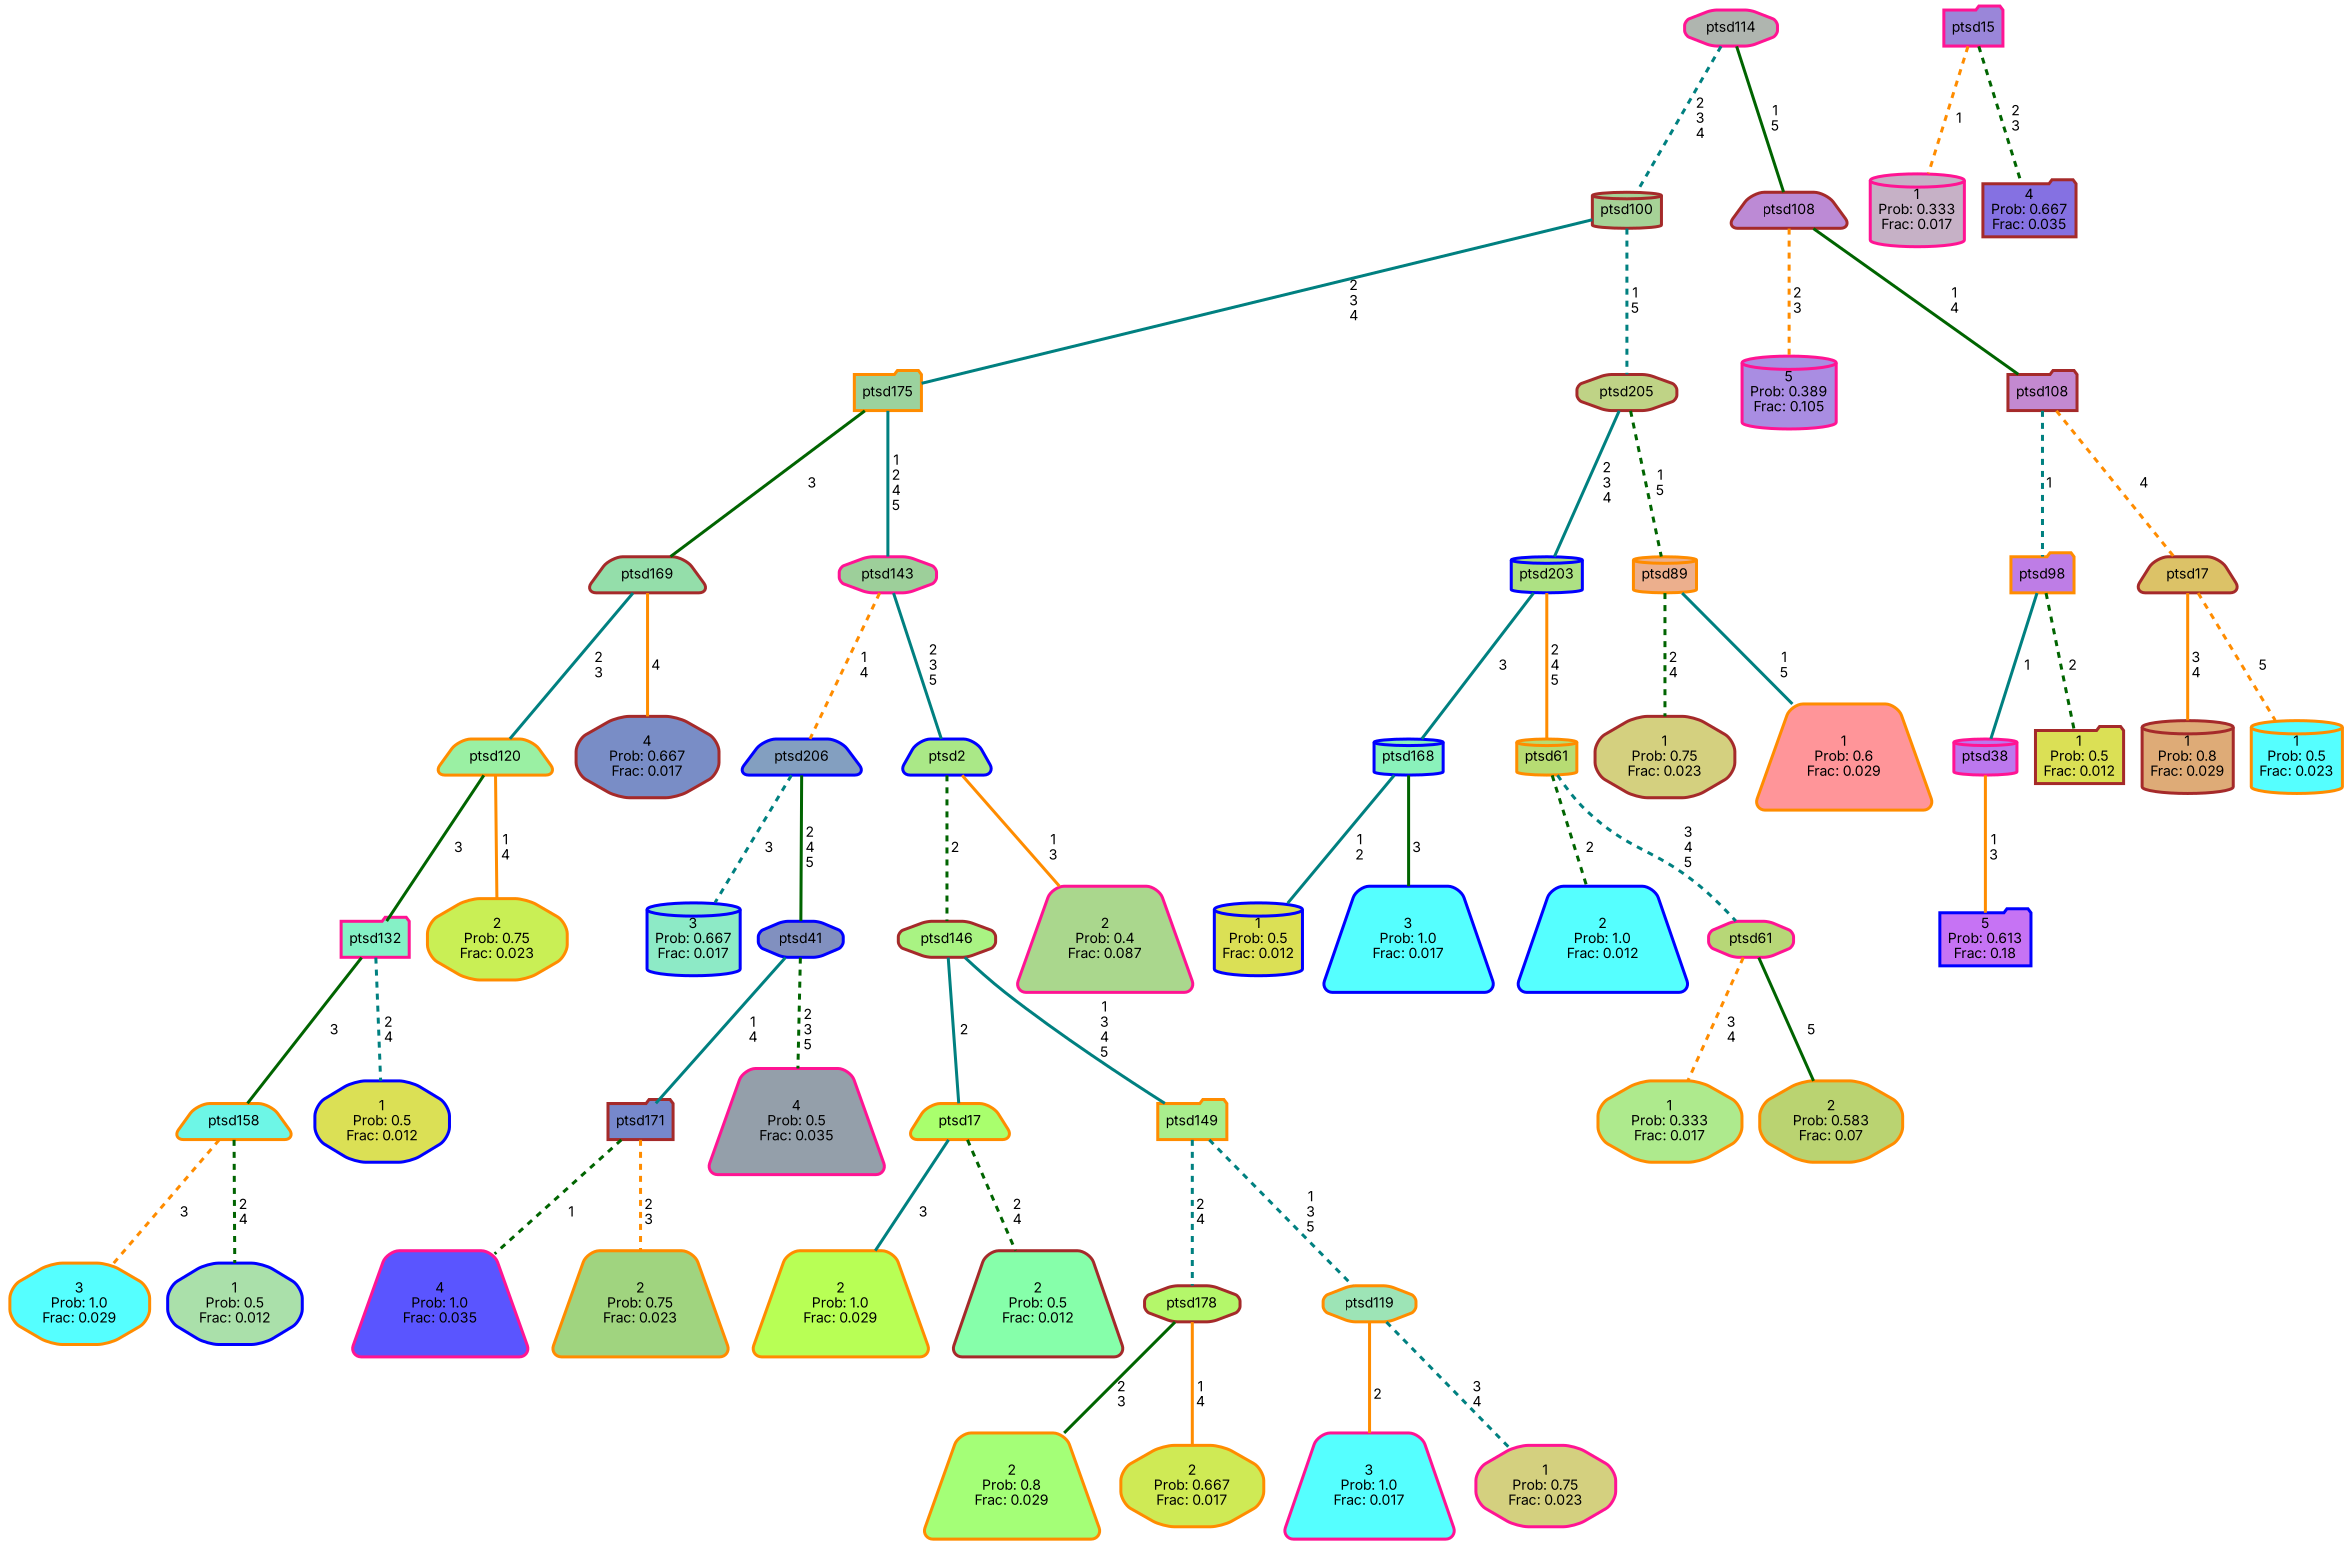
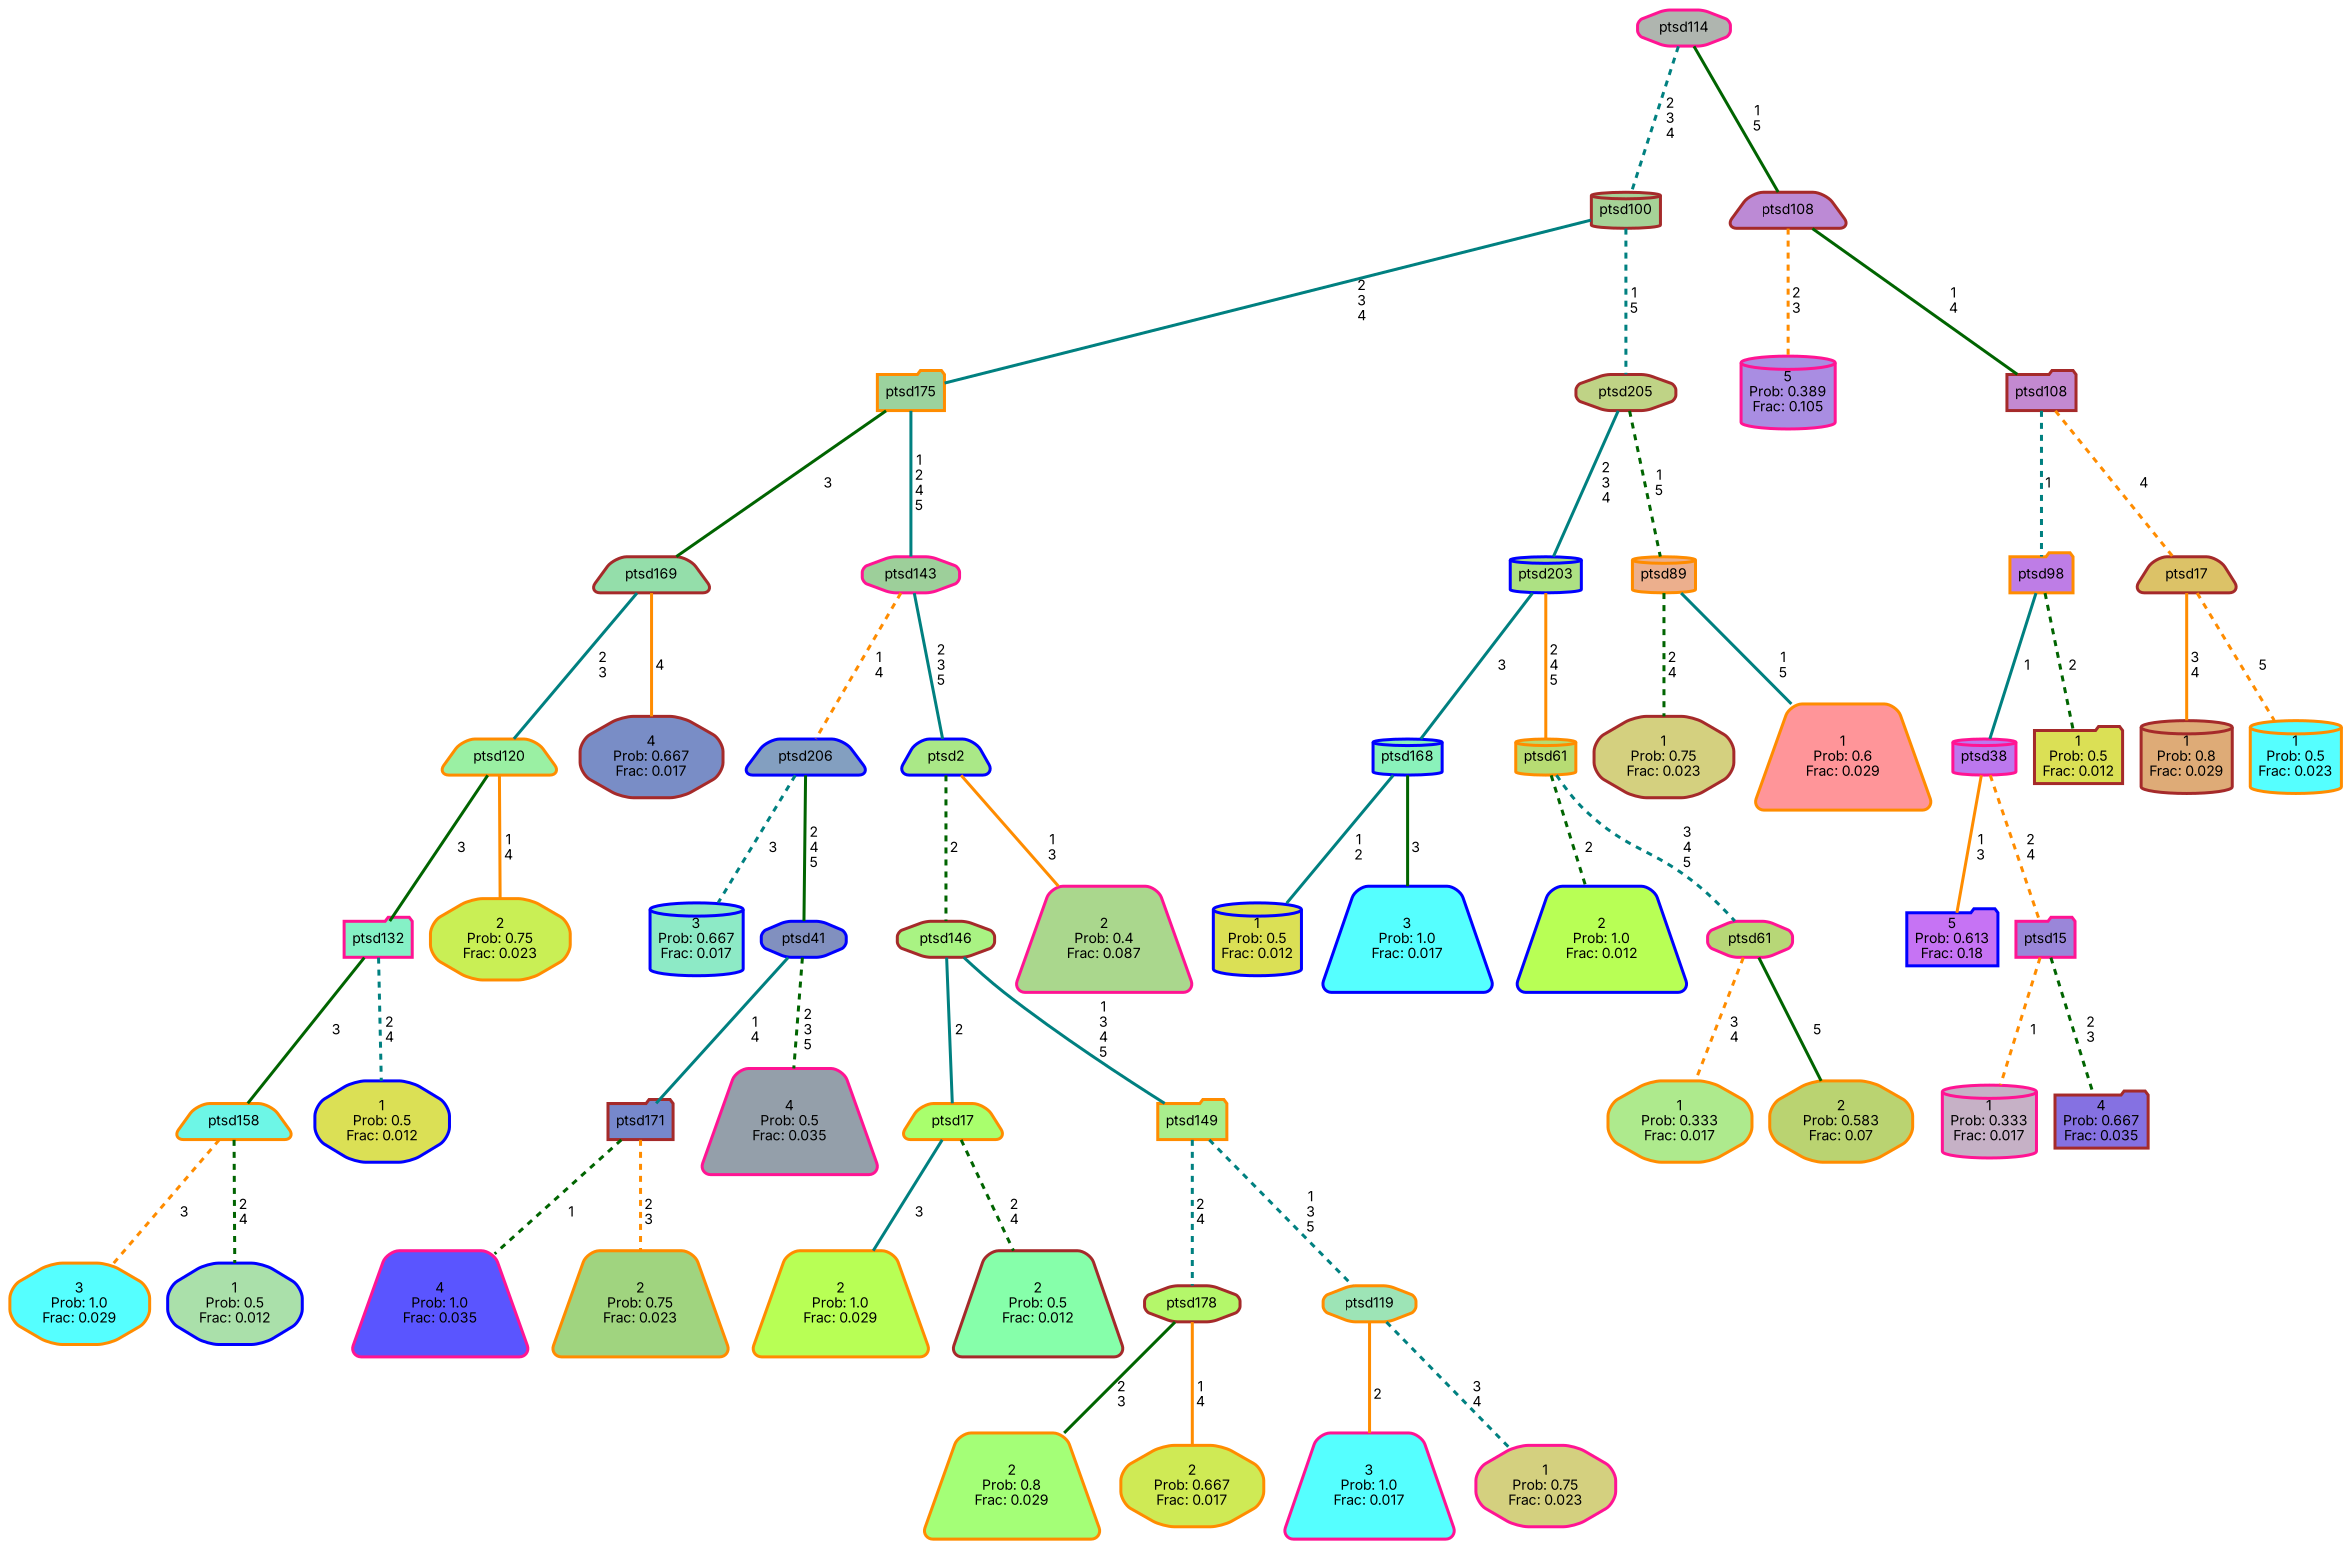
edge "ptsd38" -- "ptsd15": added, label "2 4"
node "2 Prob: 1.0 Frac: 0.012": fillcolor #55ffff -> #b8ff55
